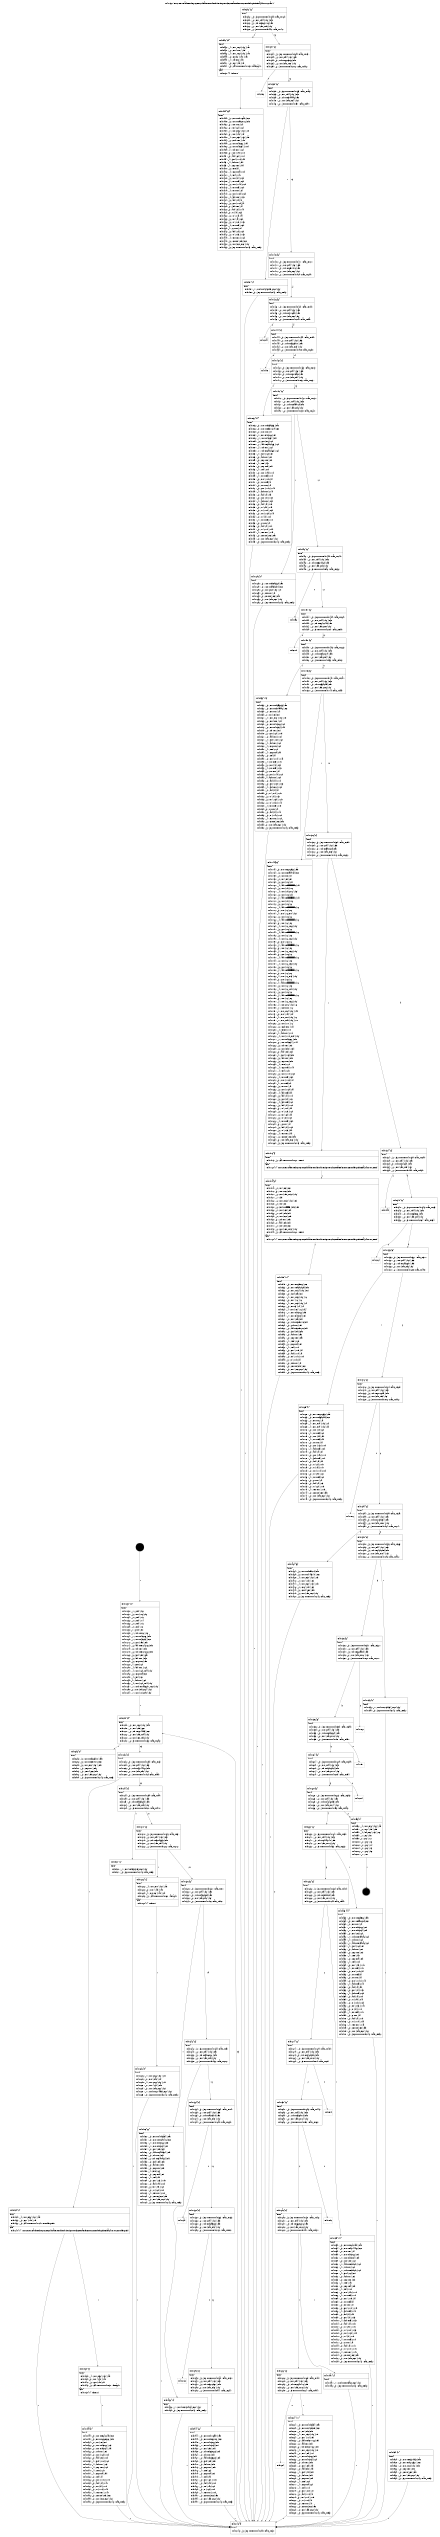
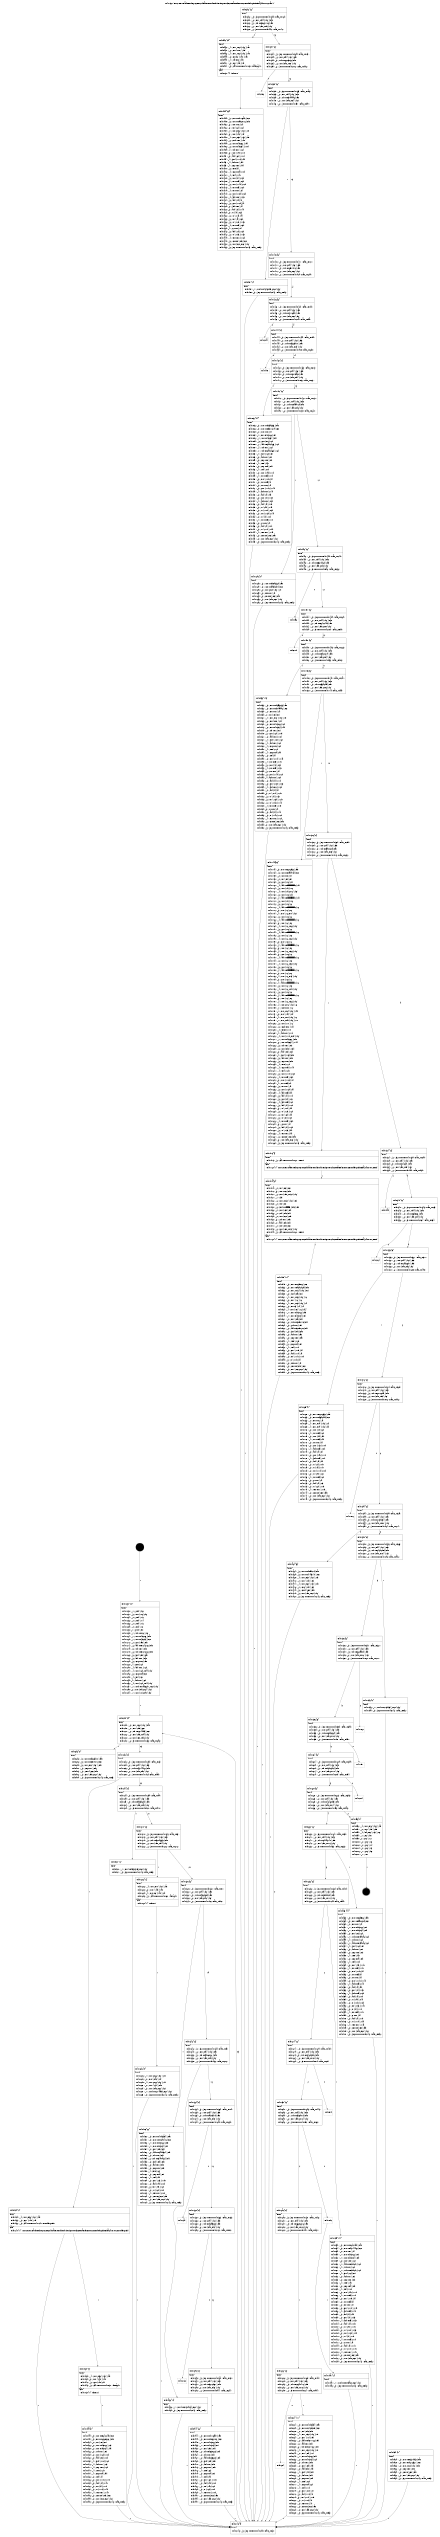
edge "0x4016ac [28]" -> "0x401da1 [12]": now "0x401eb2" -> "0x401da1 [12]"
